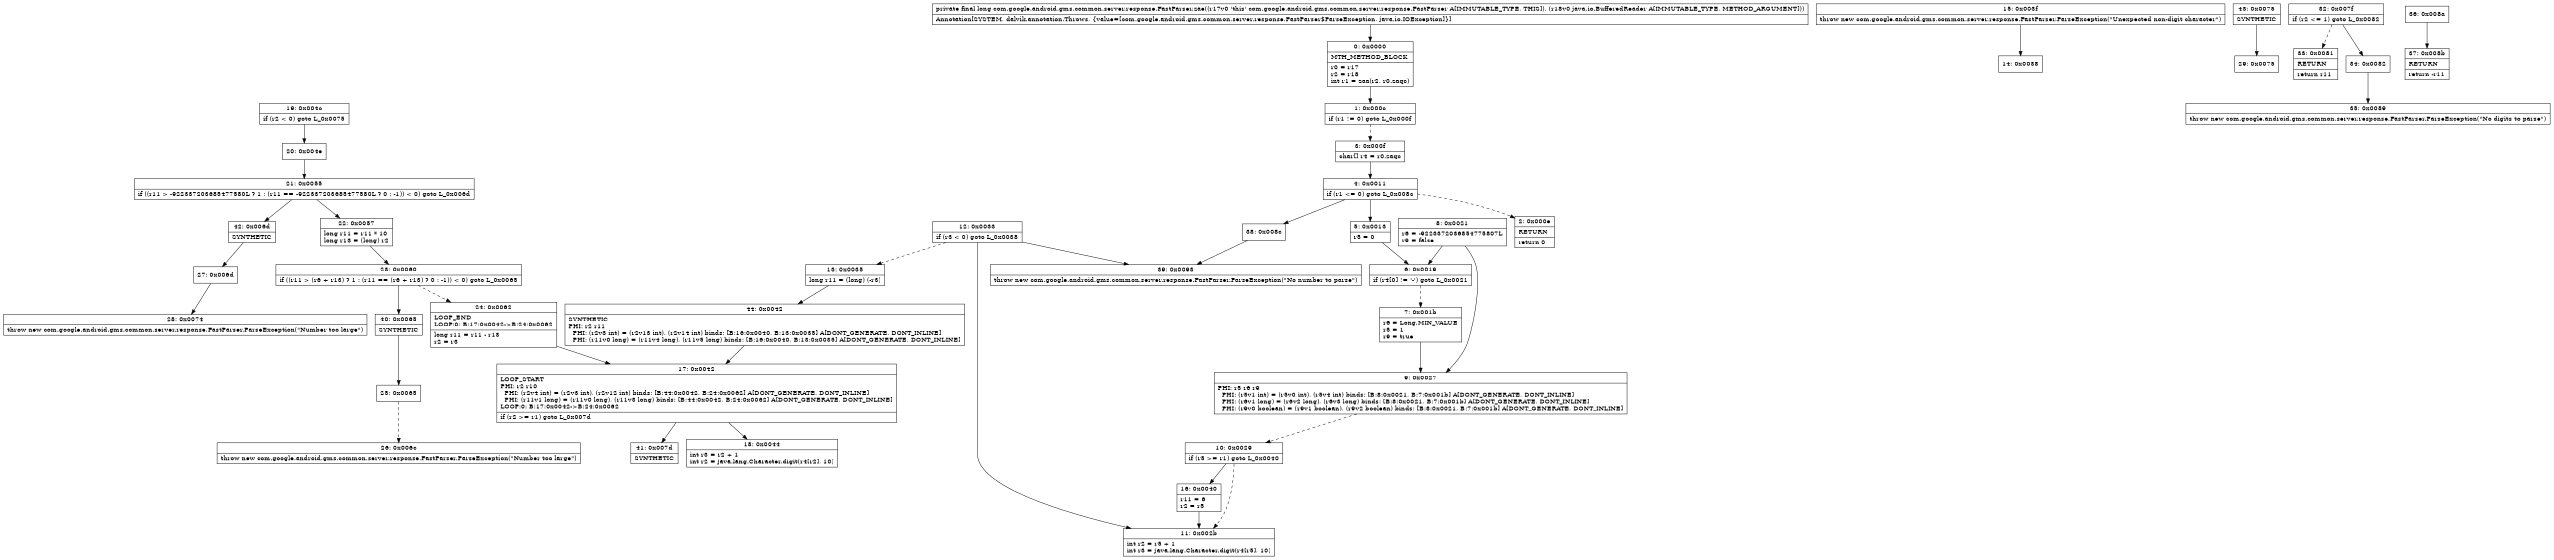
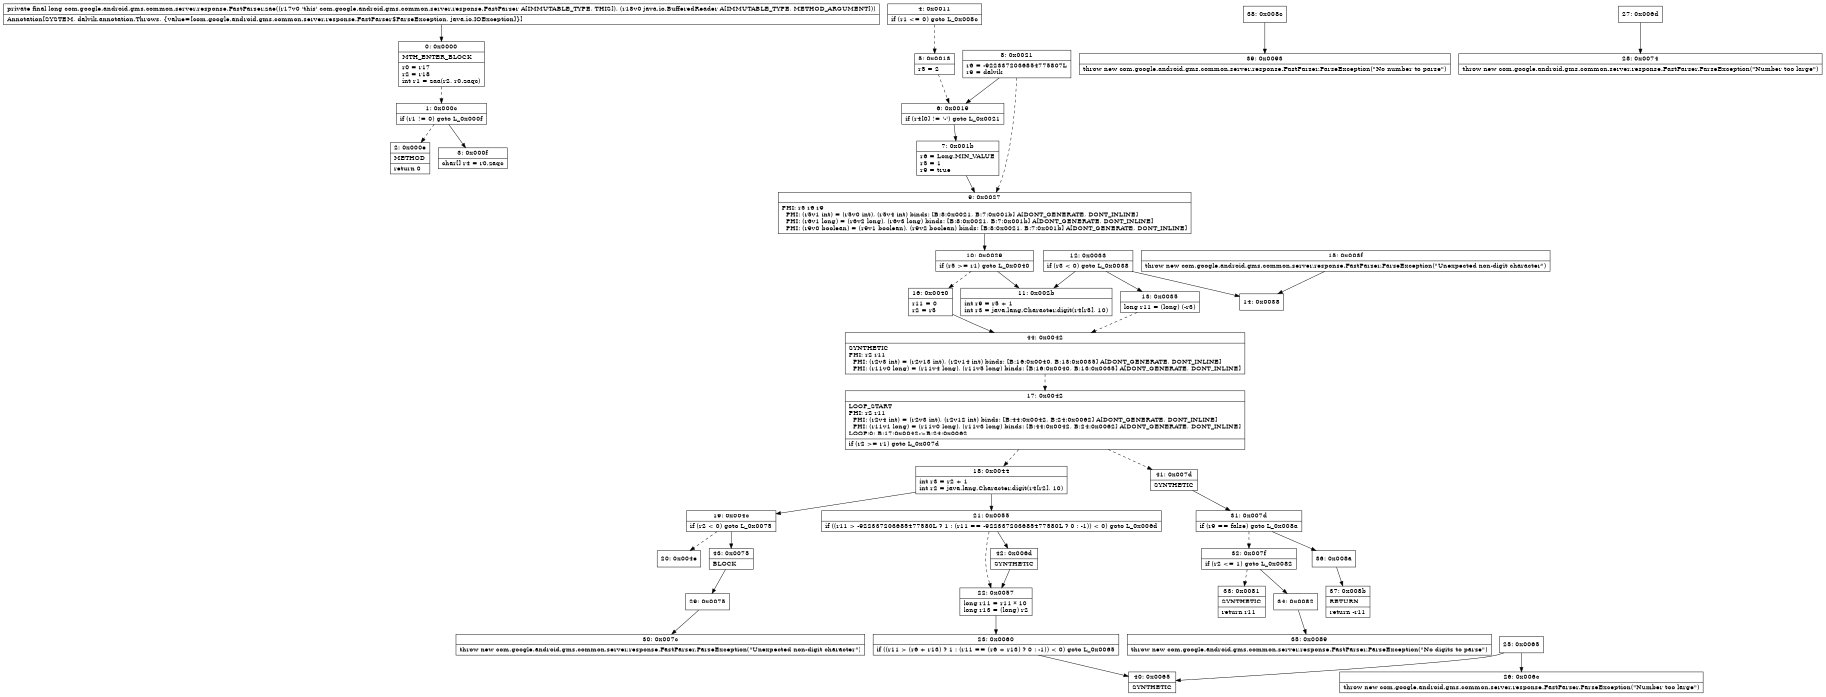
node "43: 0x0075": text "SYNTHETIC" -> "BLOCK"
node "0: 0x0000": text "MTH_METHOD_BLOCK" -> "MTH_ENTER_BLOCK"
node "33: 0x0081": text "RETURN" -> "SYNTHETIC"
edge "0: 0x0000" -> "1: 0x000c": style solid -> dashed
edge "1: 0x000c" -> "3: 0x000f": style dashed -> solid
edge "19: 0x004c" -> "20: 0x004e": style solid -> dashed
edge "20: 0x004e" -> "21: 0x0055": now "18: 0x0044" -> "21: 0x0055"
edge "3: 0x000f" -> "4: 0x0011": removed
edge "4: 0x0011" -> "2: 0x000e": now "1: 0x000c" -> "2: 0x000e"
edge "21: 0x0055" -> "22: 0x0057": style solid -> dashed
edge "4: 0x0011" -> "5: 0x0013": style solid -> dashed
edge "4: 0x0011" -> "38: 0x008c": removed
node "2: 0x000e": text "RETURN" -> "METHOD"
node "5: 0x0013": text "r5 = 0" -> "r5 = 2"
node "8: 0x0021": text "r9 = false" -> "r9 = dalvik"
edge "5: 0x0013" -> "6: 0x0019": style solid -> dashed
edge "42: 0x006d" -> "27: 0x006d": now "42: 0x006d" -> "22: 0x0057"
edge "12: 0x0033" -> "13: 0x0035": style dashed -> solid
edge "12: 0x0033" -> "39: 0x0093": now "12: 0x0033" -> "14: 0x0038"
edge "13: 0x0035" -> "44: 0x0042": style solid -> dashed
edge "6: 0x0019" -> "7: 0x001b": style dashed -> solid
edge "8: 0x0021" -> "9: 0x0027": style solid -> dashed
node "24: 0x0062": removed
edge "44: 0x0042" -> "17: 0x0042": style solid -> dashed
edge "40: 0x0065" -> "25: 0x0065": reversed
node "17: 0x0042": text "PHI: r2 r10" -> "PHI: r2 r11"
edge "25: 0x0065" -> "26: 0x006c": style dashed -> solid
edge "9: 0x0027" -> "10: 0x0029": style dashed -> solid
edge "17: 0x0042" -> "18: 0x0044": style solid -> dashed
edge "17: 0x0042" -> "41: 0x007d": style solid -> dashed
edge "10: 0x0029" -> "16: 0x0040": style solid -> dashed
edge "10: 0x0029" -> "11: 0x002b": style dashed -> solid
node "16: 0x0040": text "r11 = 6" -> "r11 = 0"
edge "18: 0x0044" -> "19: 0x004c": added
edge "16: 0x0040" -> "11: 0x002b": now "16: 0x0040" -> "44: 0x0042"
node "31: 0x007d": added
edge "19: 0x004c" -> "43: 0x0075": added
node "11: 0x002b": text "int r2 = r5 + 1" -> "int r9 = r5 + 1"
node "30: 0x007c": added
